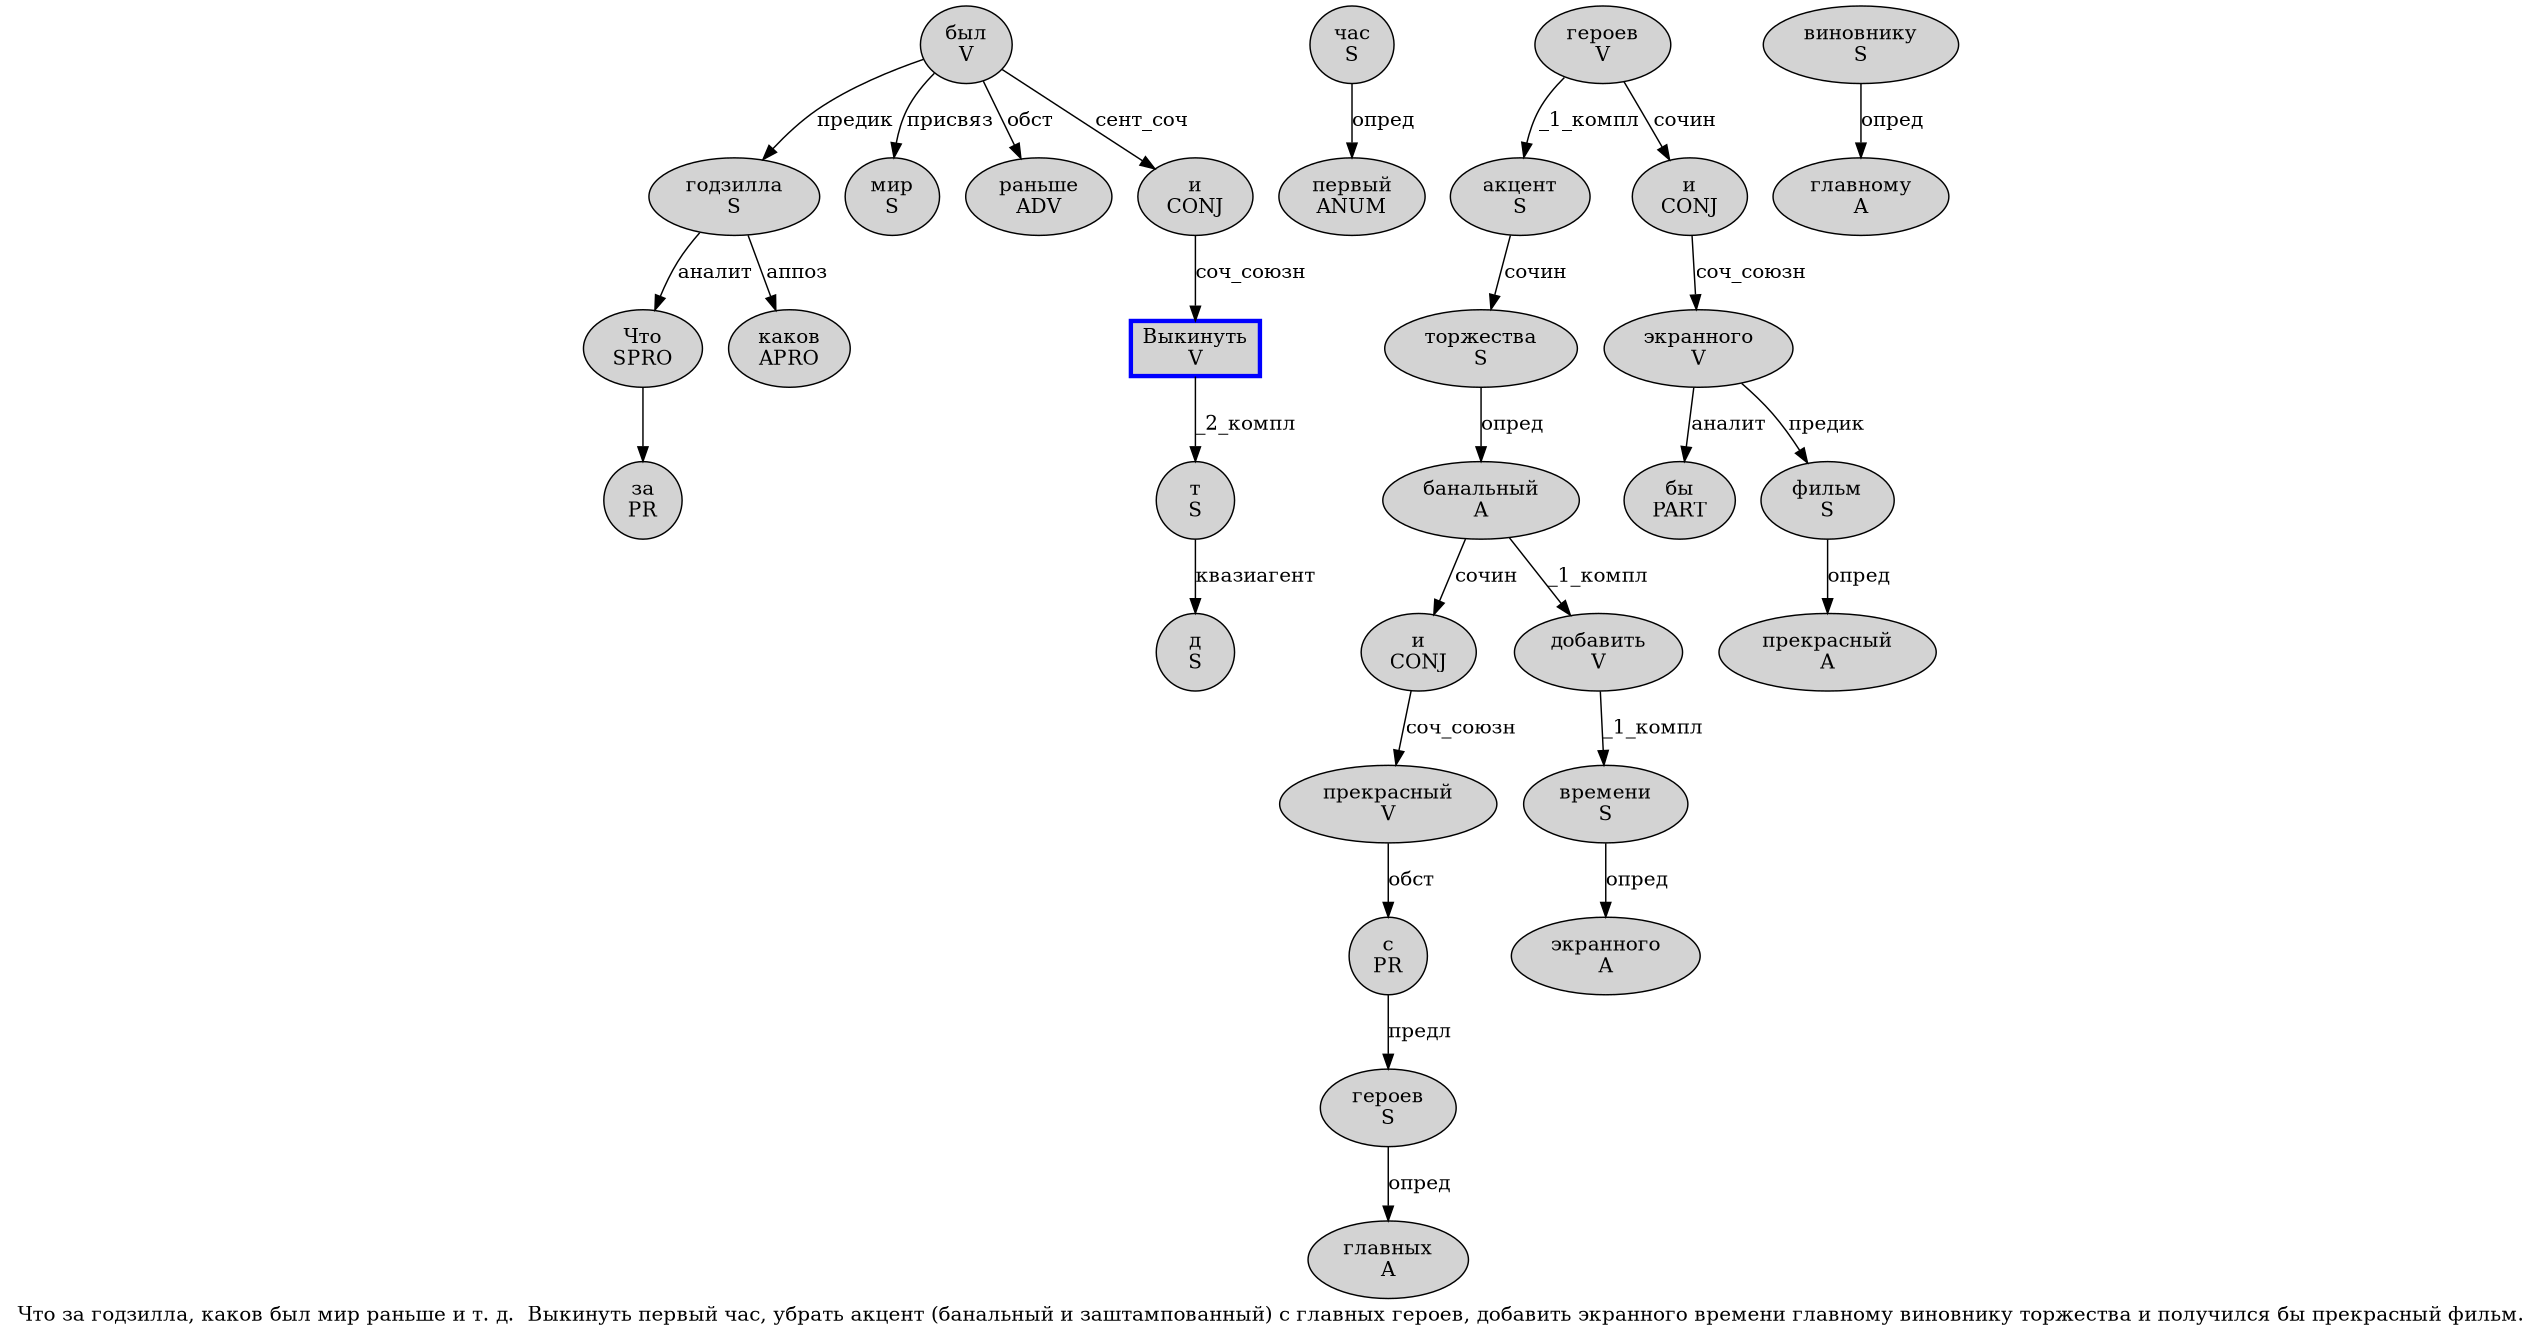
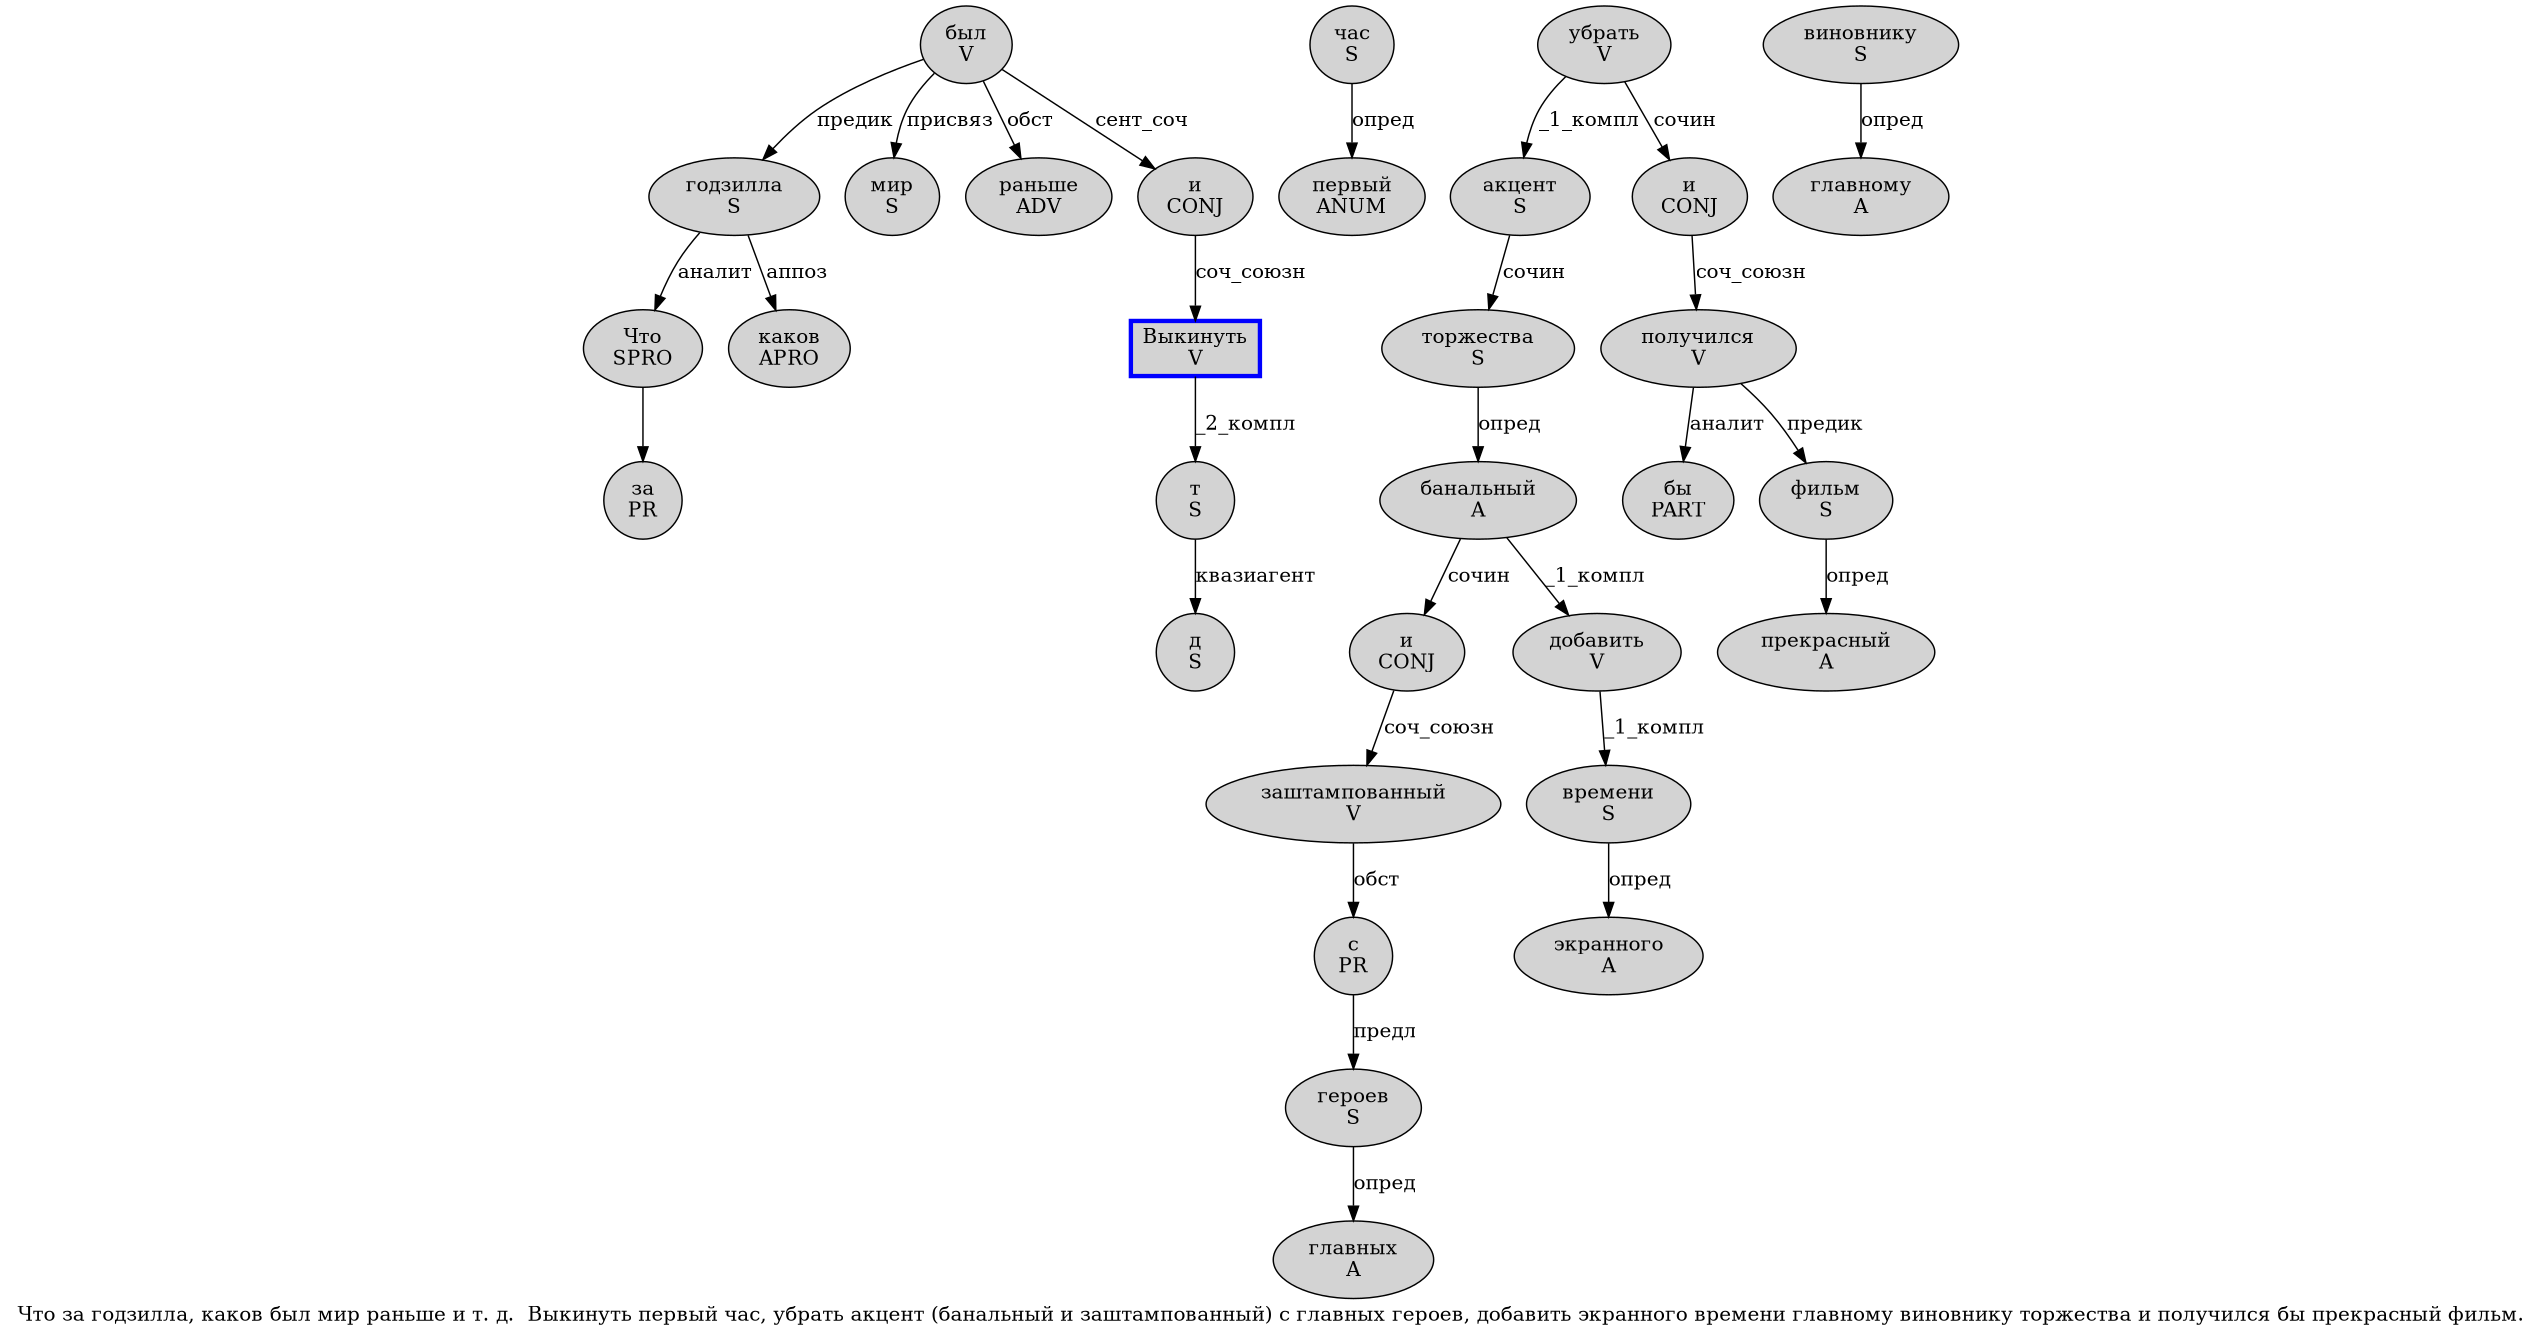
node "героев V": label "героев V" -> "убрать V"
node "экранного V": label "экранного V" -> "получился V"
node "прекрасный V": label "прекрасный V" -> "заштампованный V"
